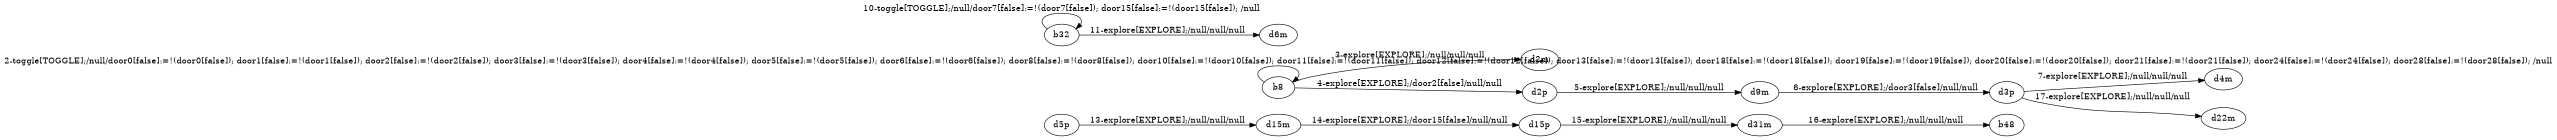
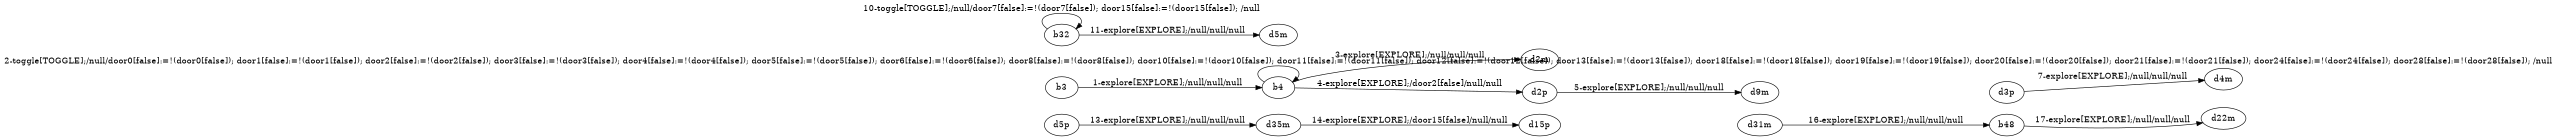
node "d6m": label "d6m" -> "d5m"
node "b3": added
node "b8": label "b8" -> "b4"
edge "d9m" -> "d3p": removed, label "6-explore[EXPLORE];/door3[false]/null/null"
edge "d3p" -> "d22m": now "b48" -> "d22m"
node "d15m": label "d15m" -> "d35m"
edge "d15p" -> "d31m": removed, label "15-explore[EXPLORE];/null/null/null"
